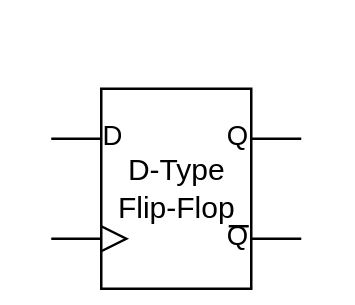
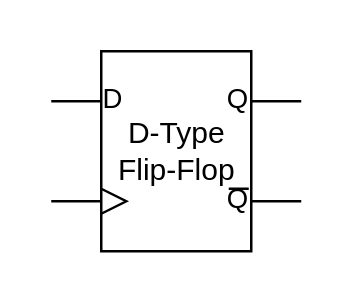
node "D-Type Flip-Flop": moved (176, 189) -> (176, 151)
